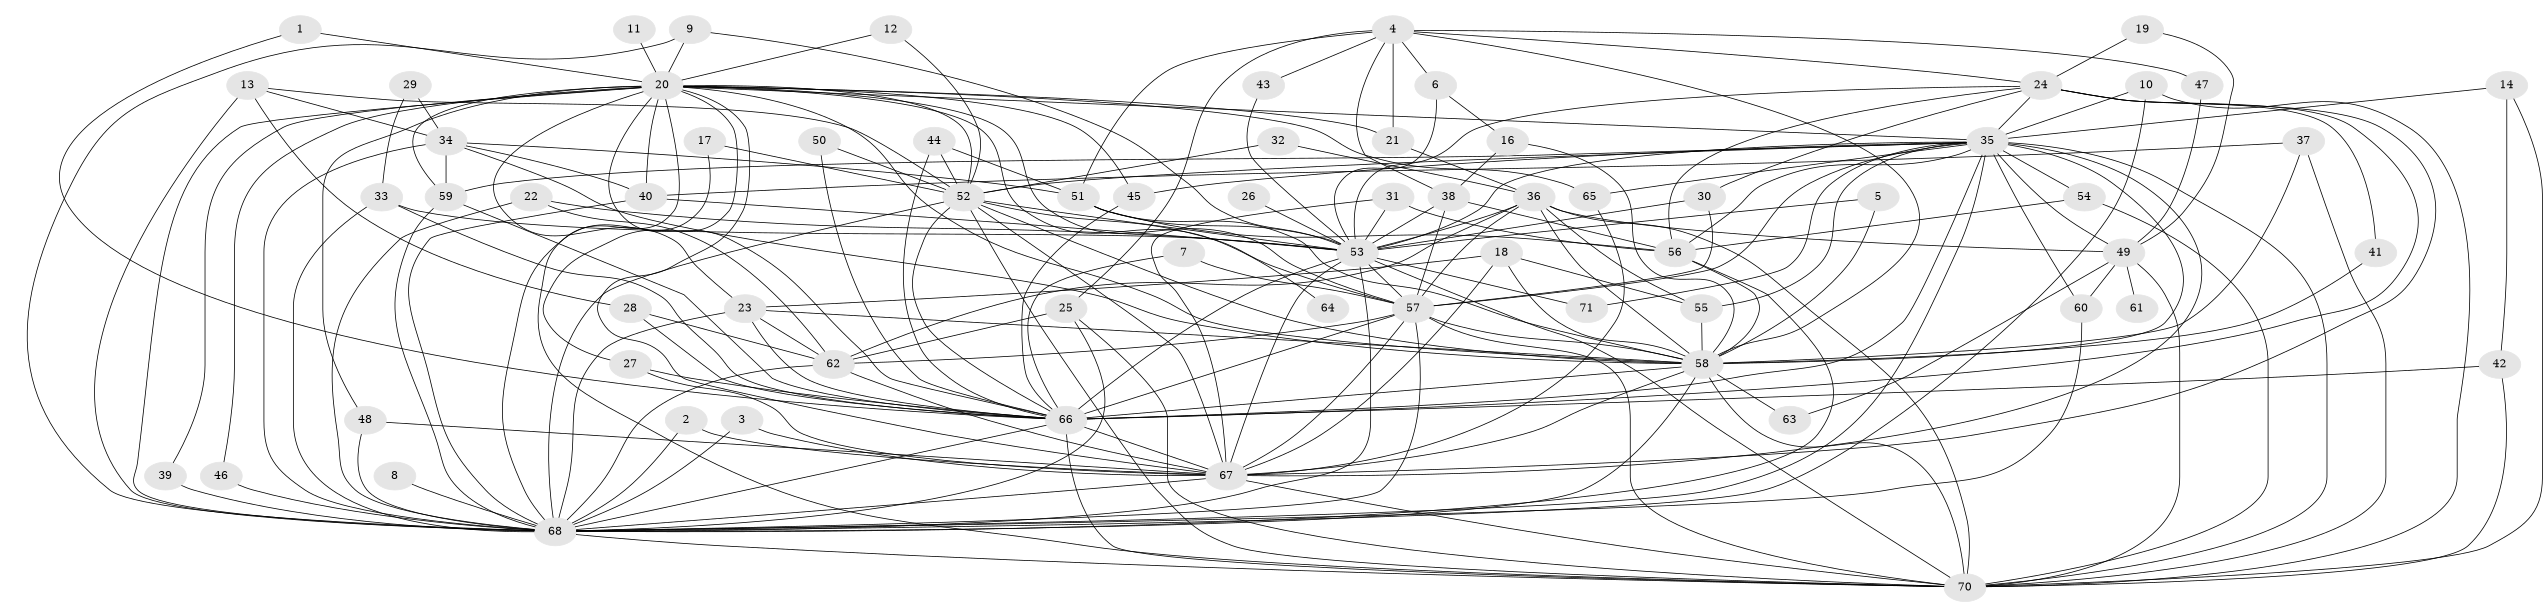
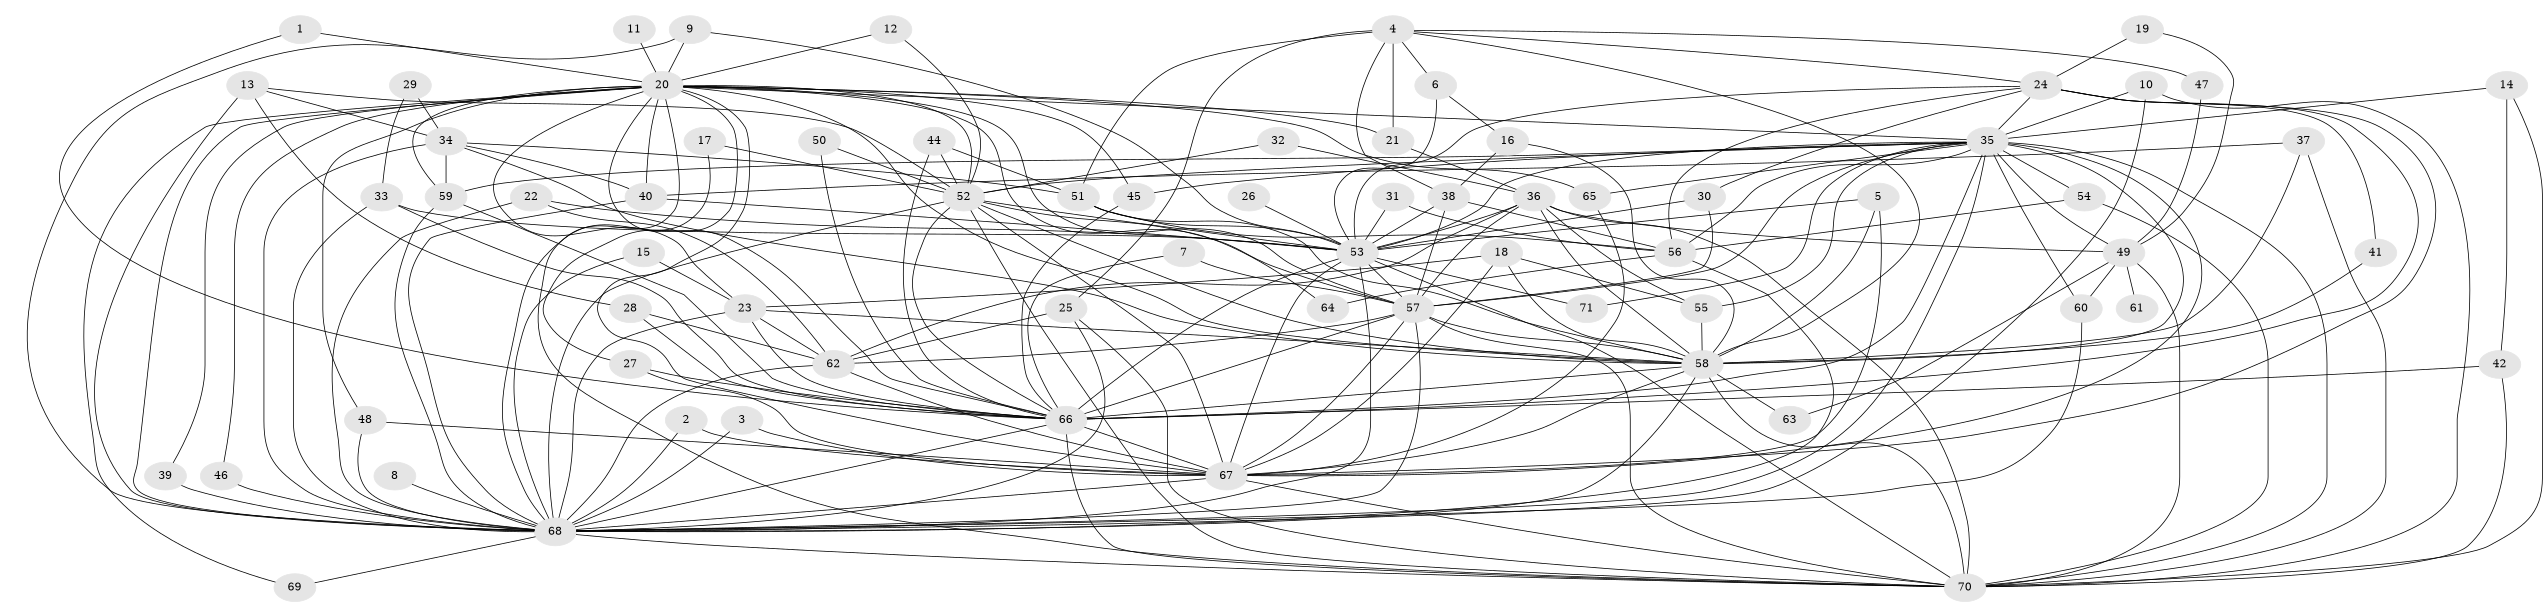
node "43": removed
edge "31" -- "67": now "5" -- "67"
node "15": added
edge "56" -- "58": now "56" -- "64"
node "69": added
